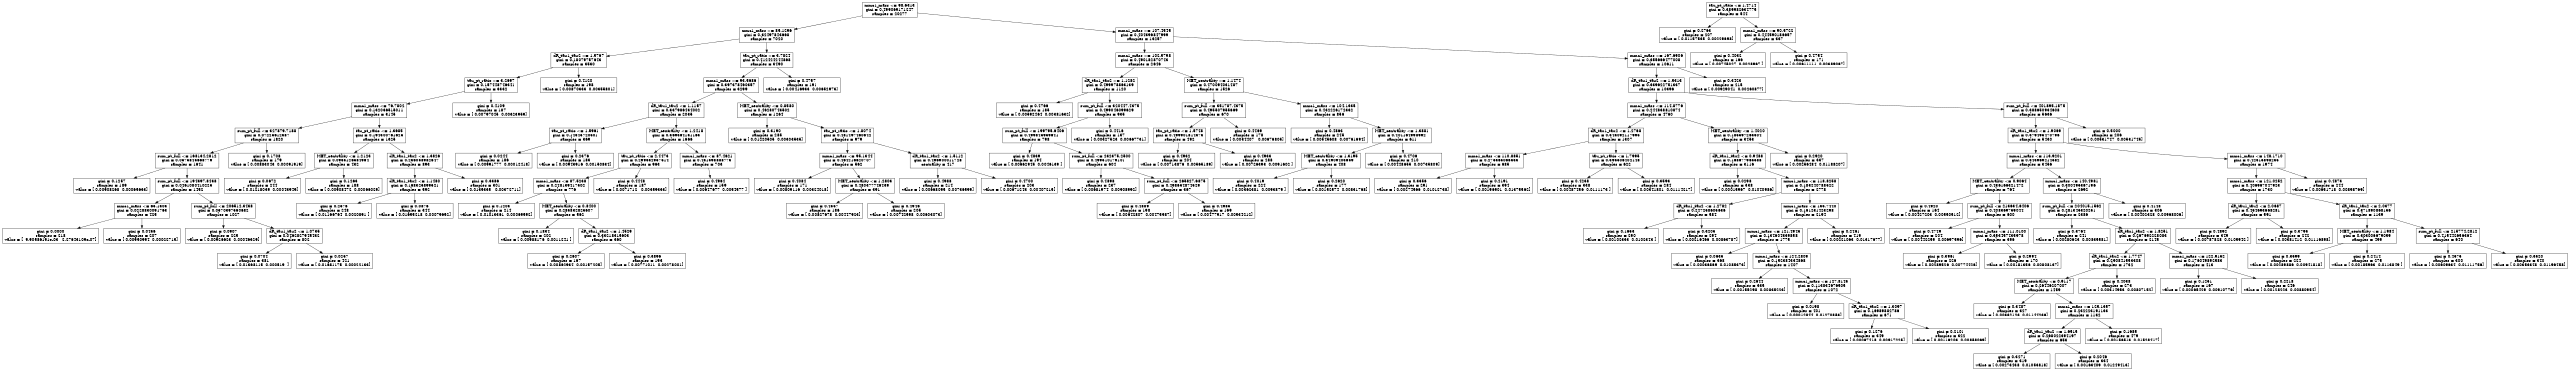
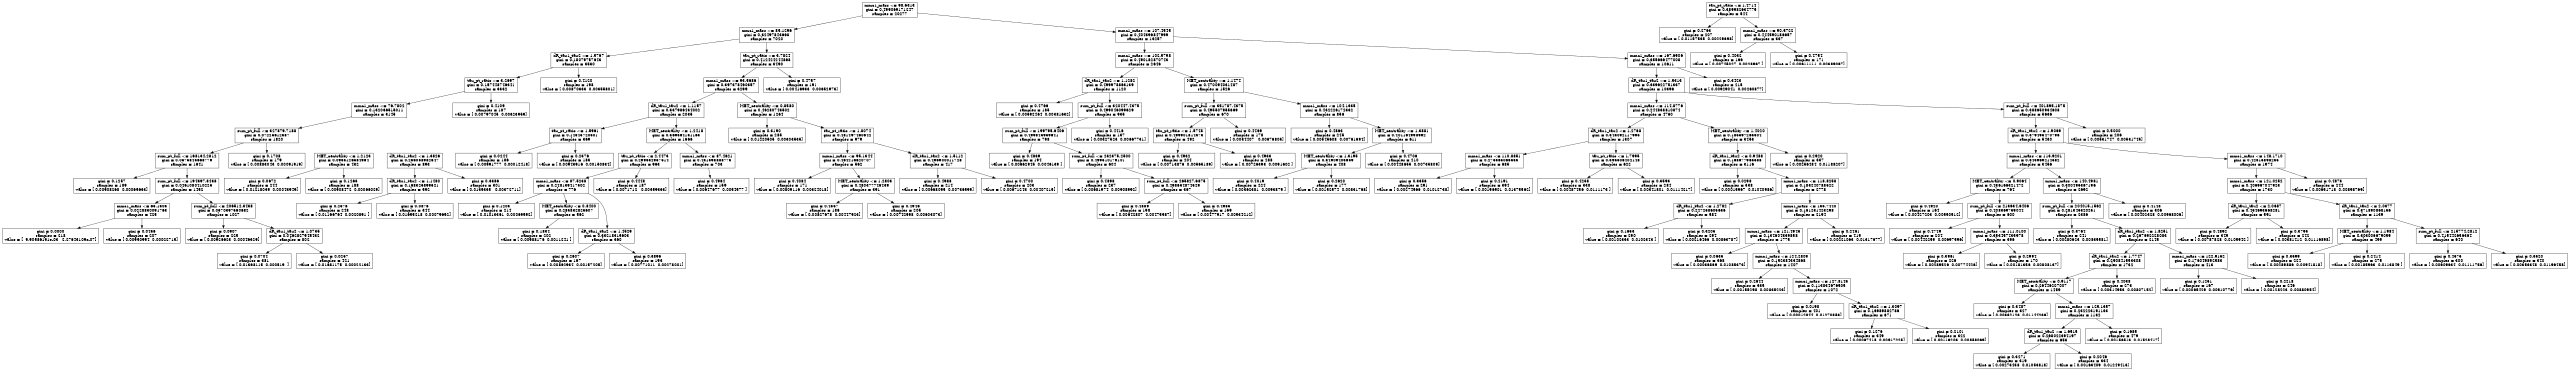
node "tau_pt_ratio <= 1.3685 gini = 0.194300761625 samples = 1325": removed
node "dR_tau1_tau2 <= 1.5112 gini = 0.496900011728 centrality = 417": label "dR_tau1_tau2 <= 1.5112 gini = 0.496900011728 centrality = 417" -> "dR_tau1_tau2 <= 1.5112 gini = 0.496900011728 samples = 417"
edge "MET_centrality <= 0.8400 gini = 0.285832825607 samples = 562" -> "dR_tau1_tau2 <= 1.4529 gini = 0.33218315603 samples = 360": now "mmc1_mass <= 87.5238 gini = 0.248139417502 samples = 776" -> "dR_tau1_tau2 <= 1.4529 gini = 0.33218315603 samples = 360"
